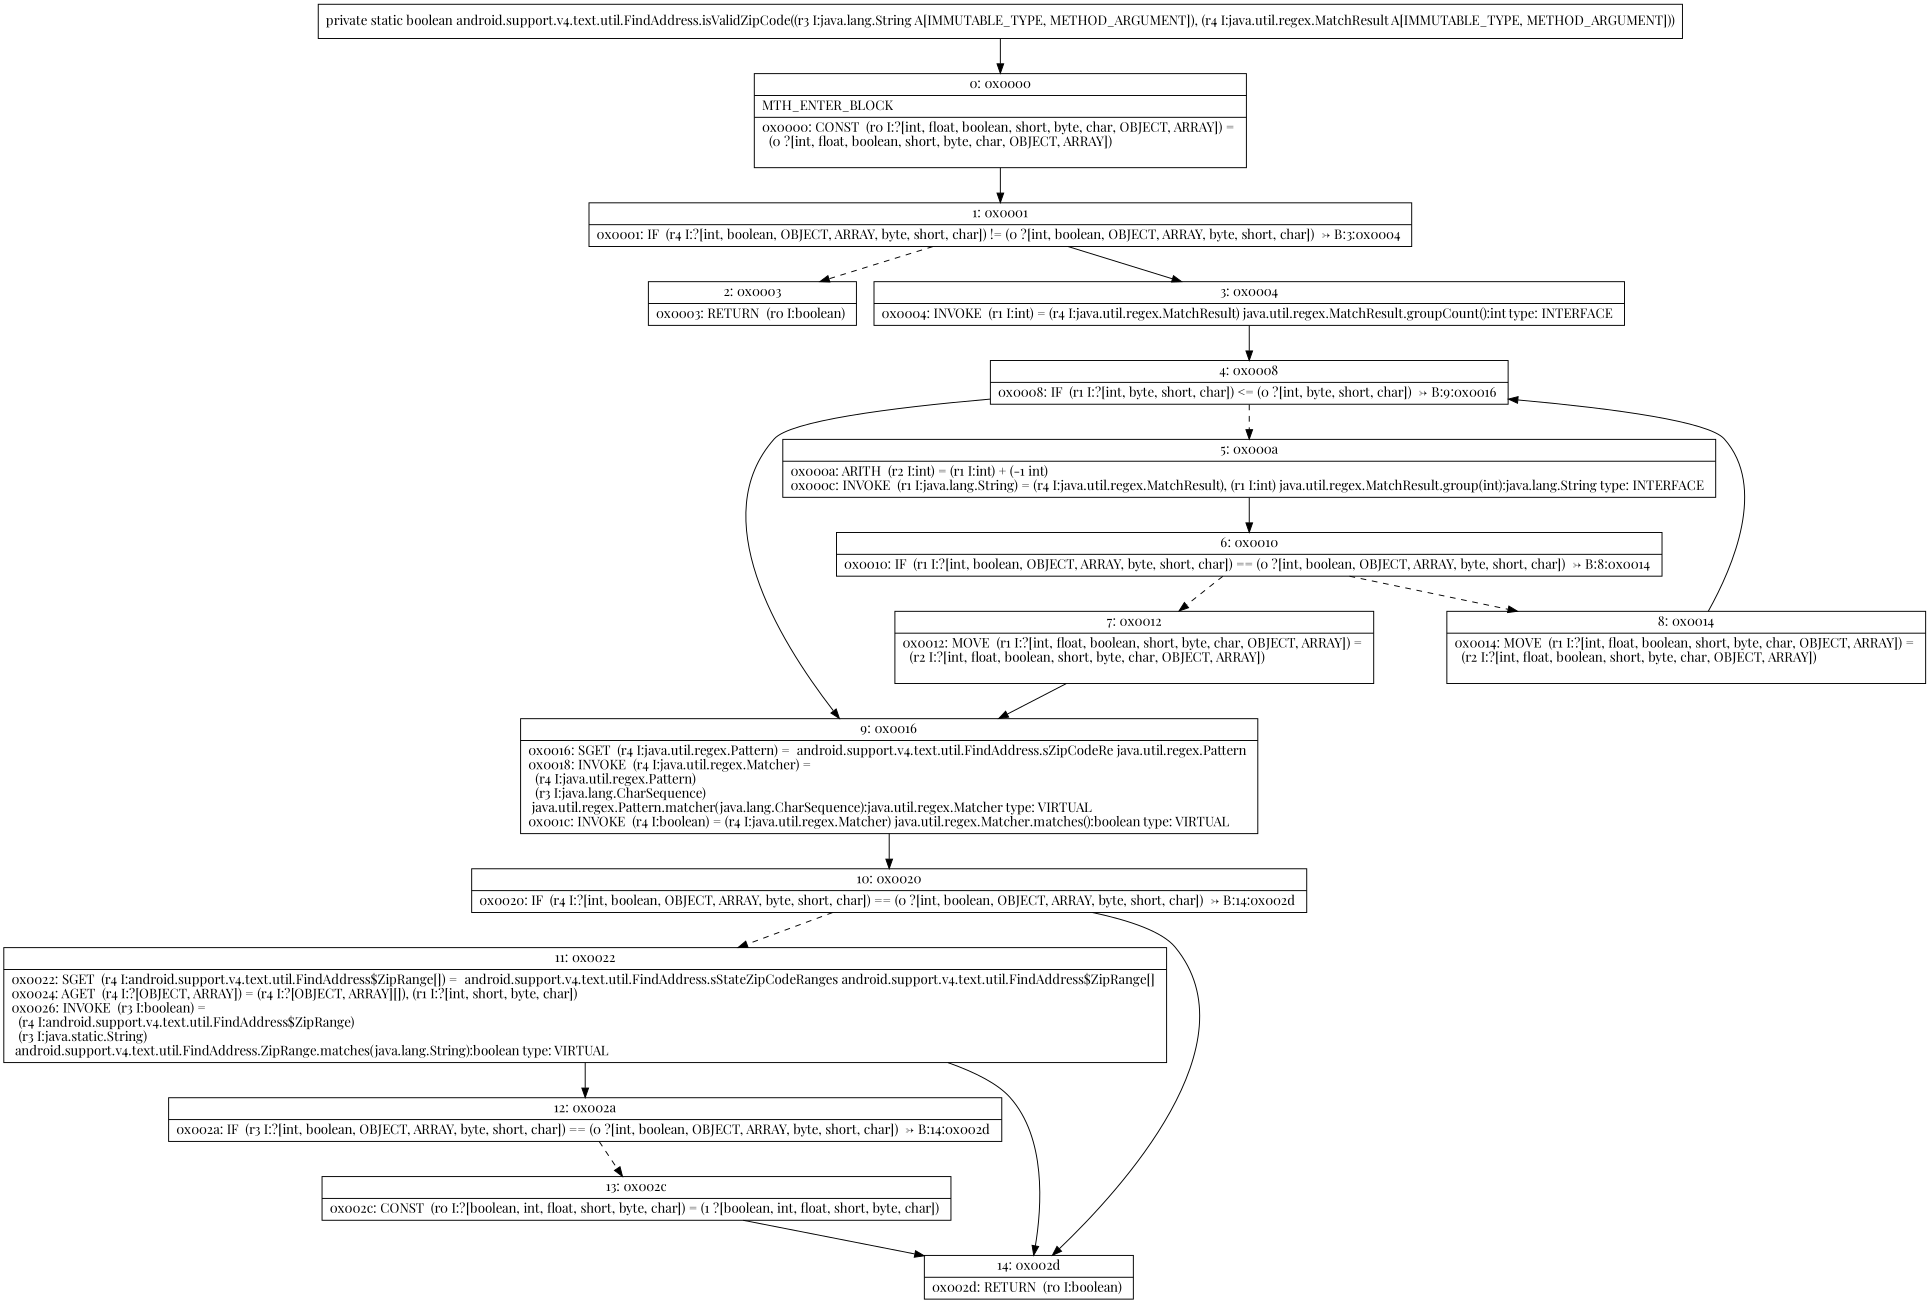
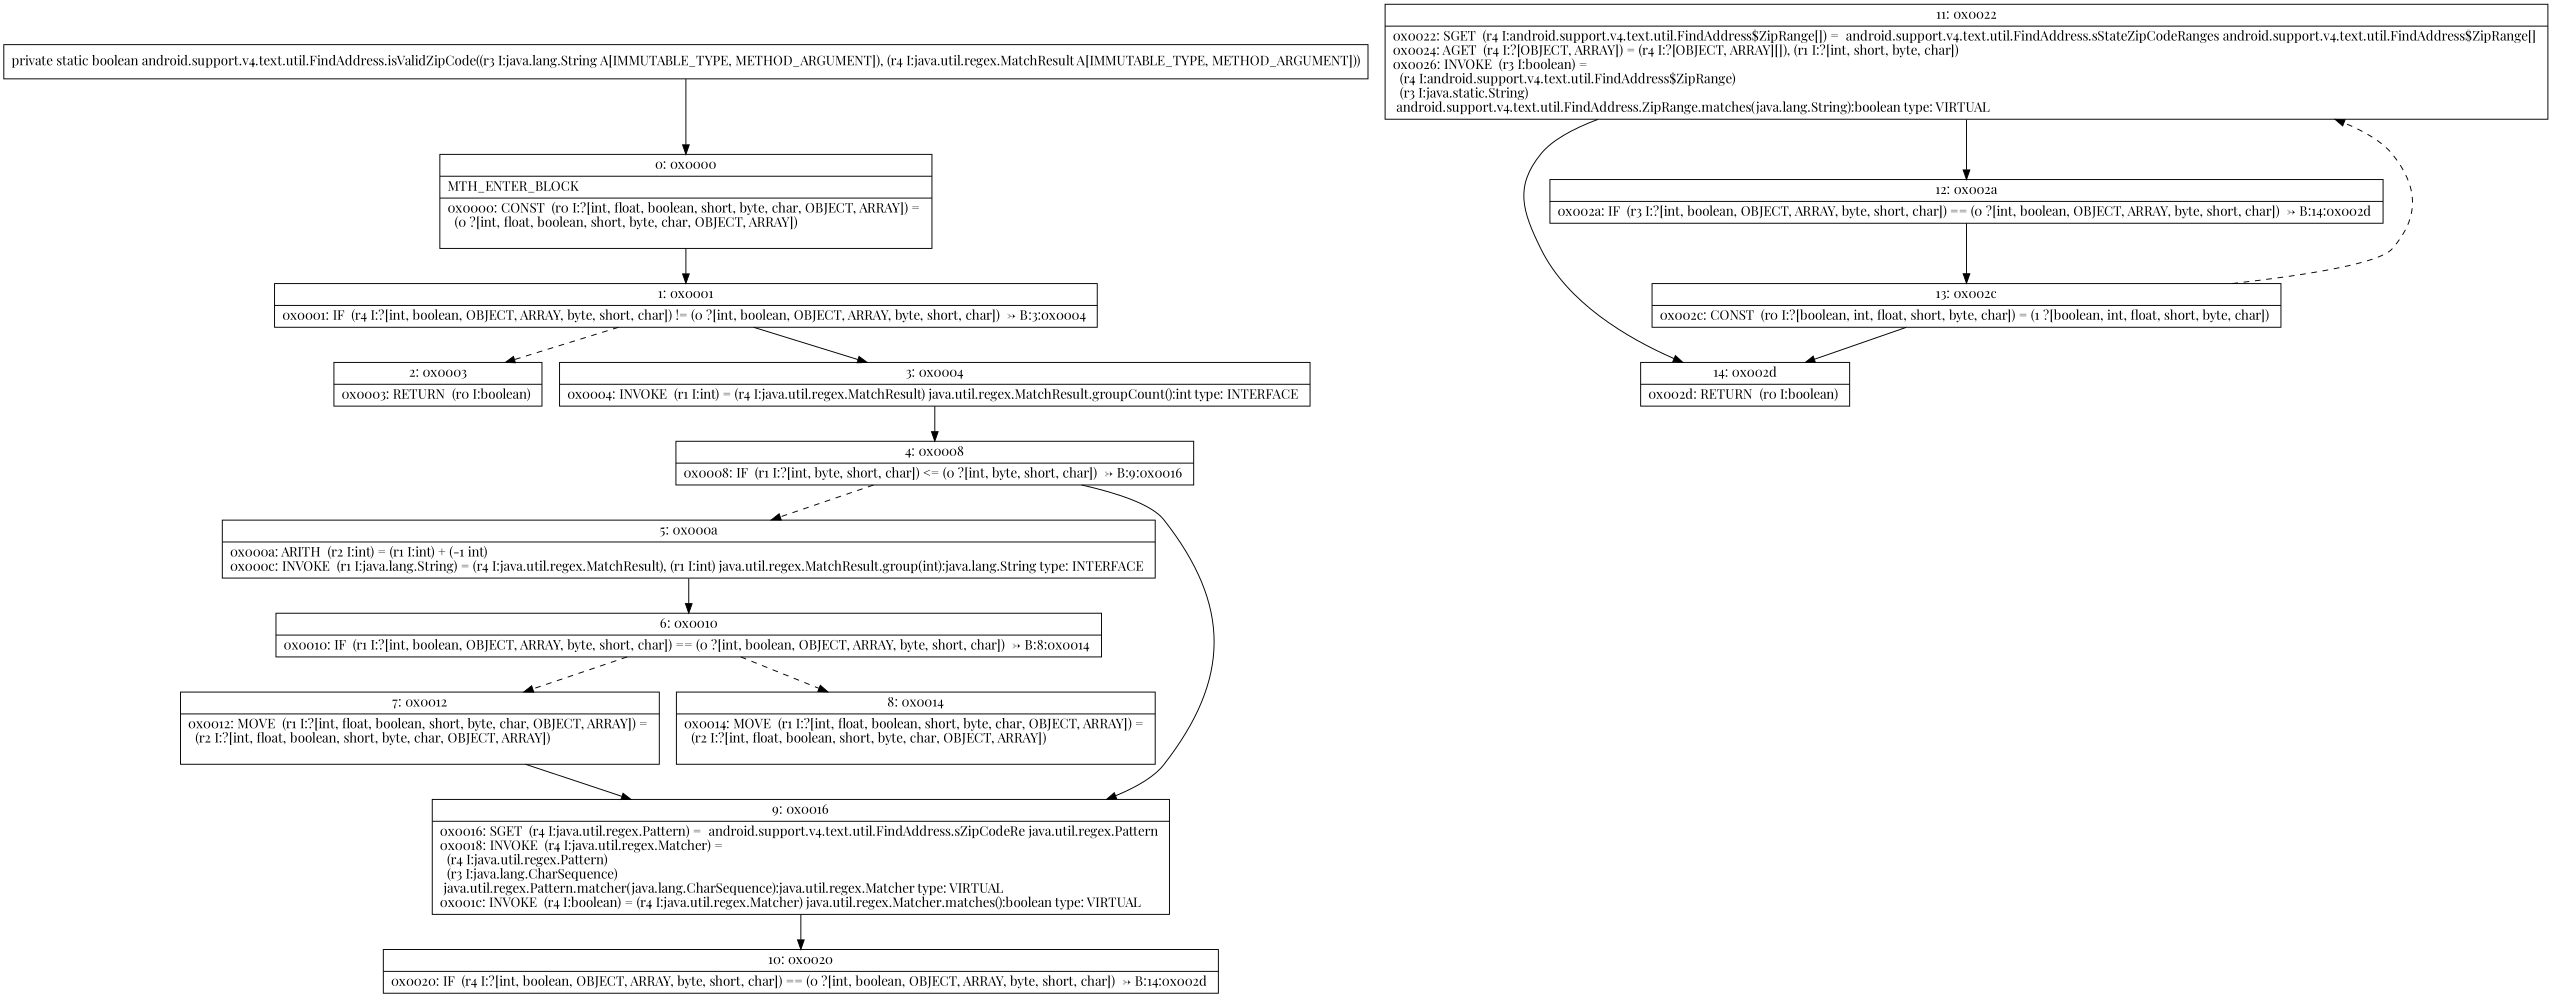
edge "8: 0x0014" -> "4: 0x0008": removed
edge "10: 0x0020" -> "11: 0x0022": now "13: 0x002c" -> "11: 0x0022"
edge "10: 0x0020" -> "14: 0x002d": removed
edge "12: 0x002a" -> "13: 0x002c": style dashed -> solid
